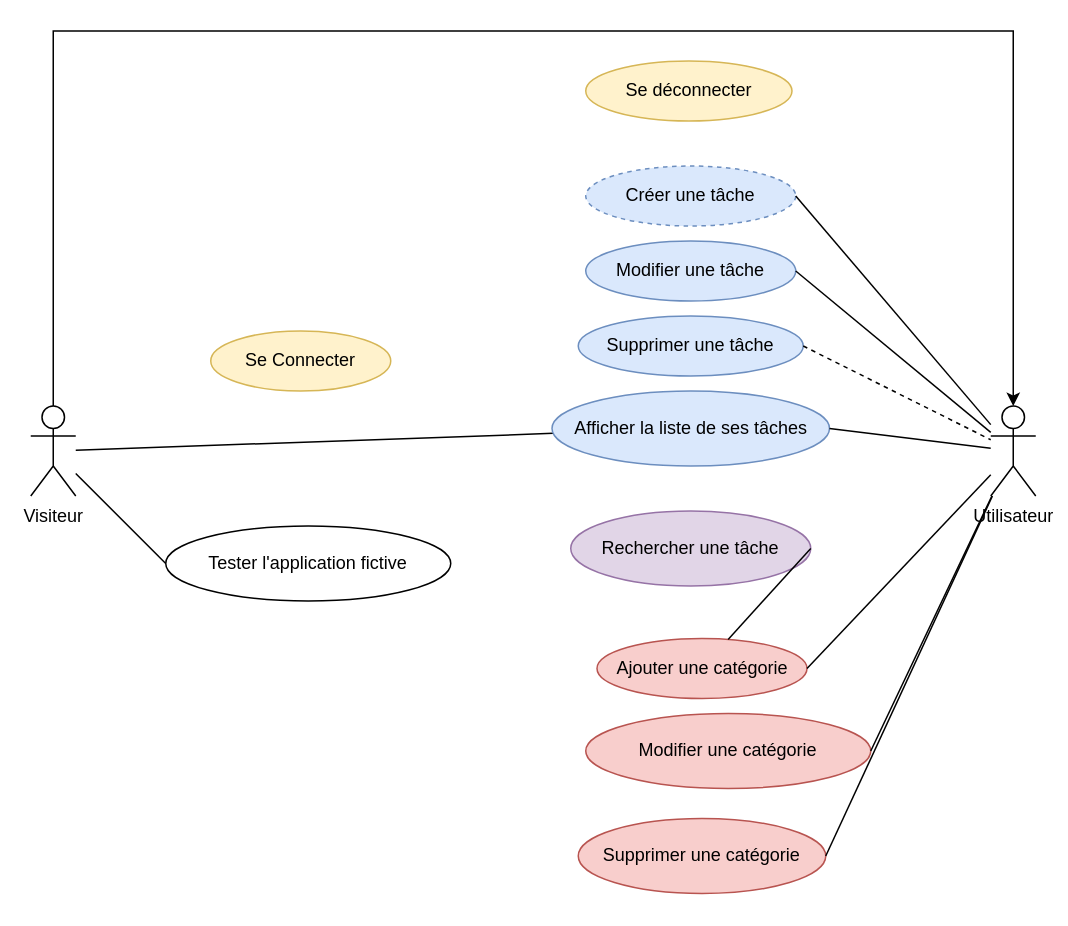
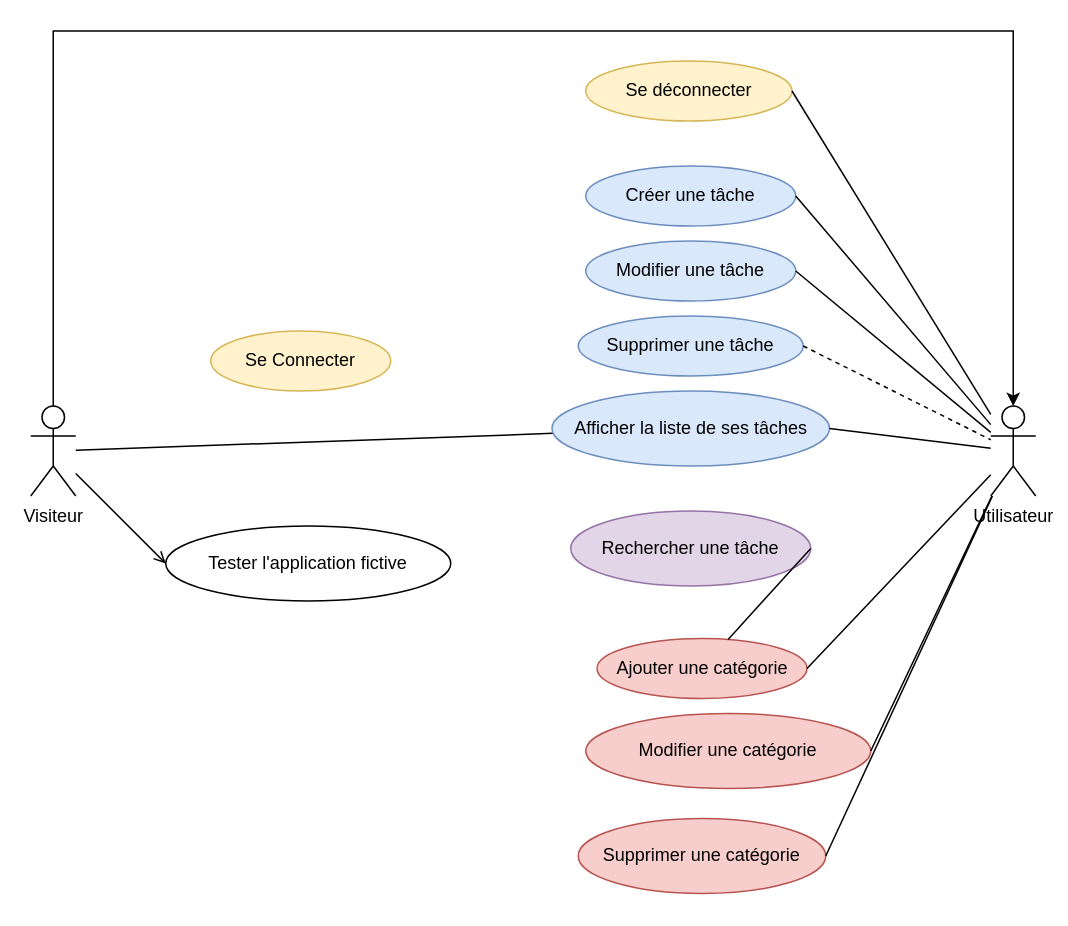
node "Créer une tâche": style dashed -> solid
edge "Se déconnecter" -- "Utilisateur": added
edge "Visiteur" -- "Tester l'application fictive": arrowhead none -> open
